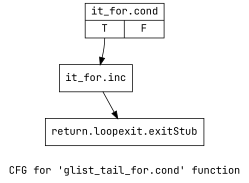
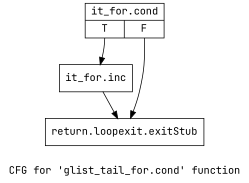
edge "it_for.cond" -> "return.loopexit.exitStub": added
